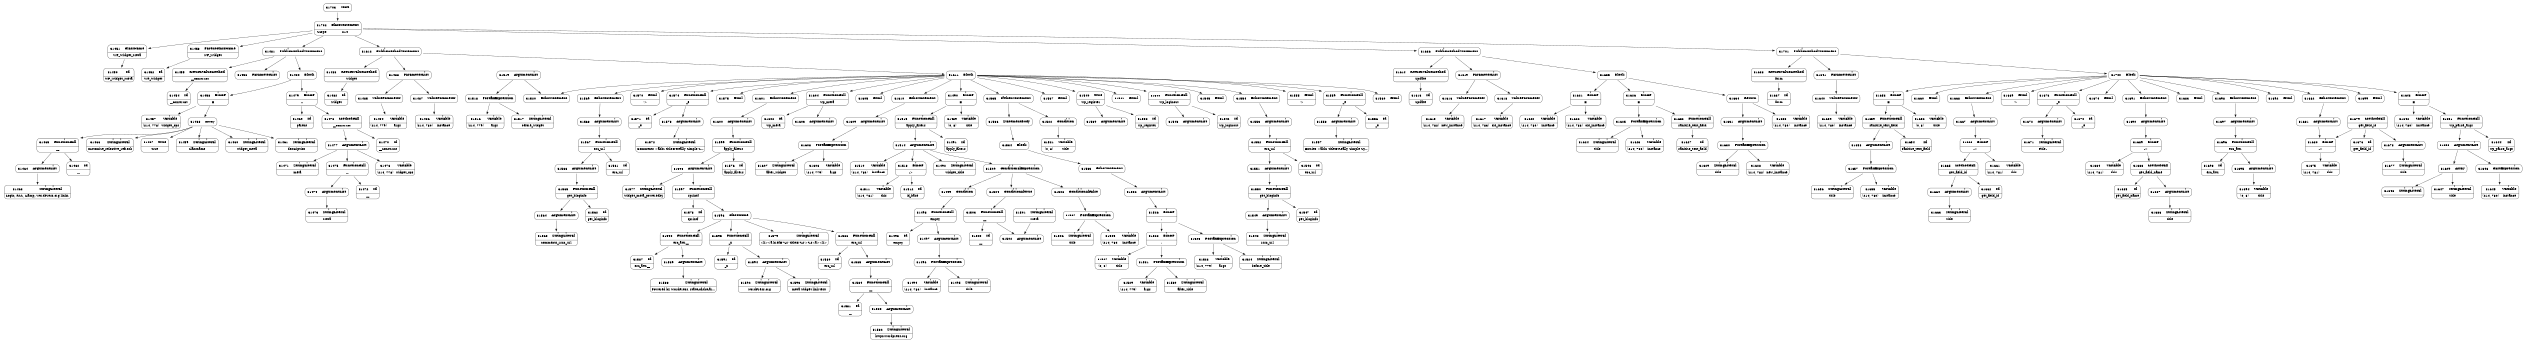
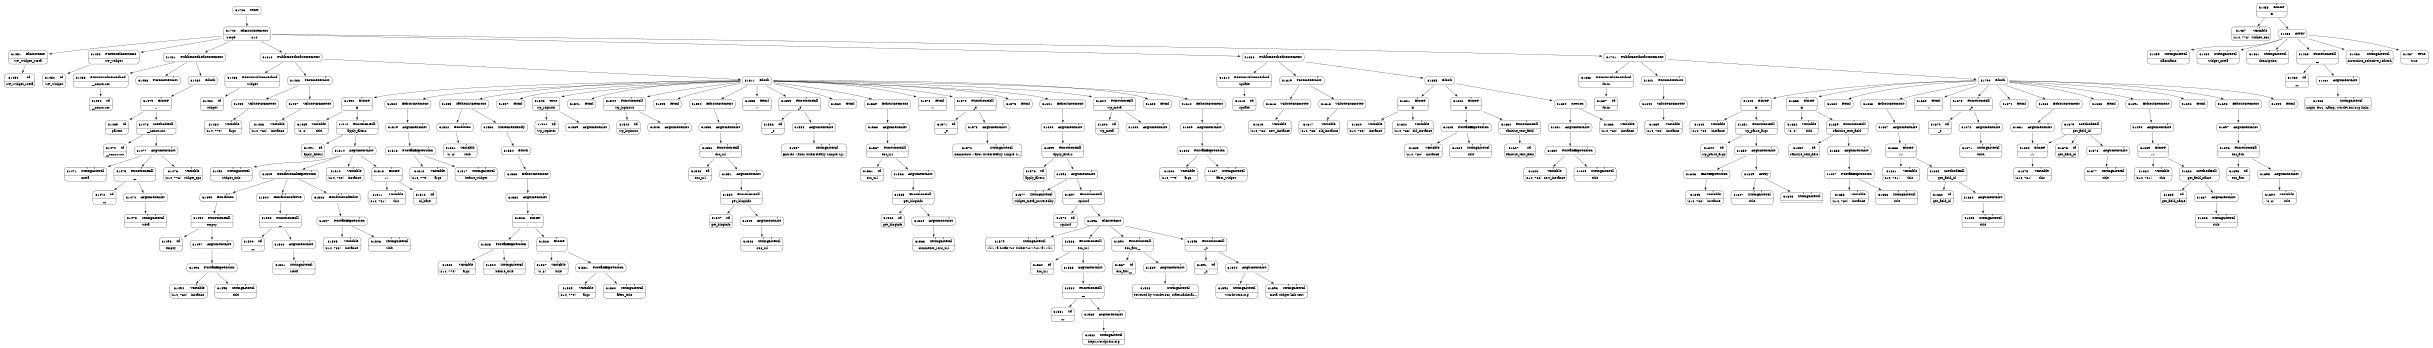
edge "31519" -> "31520": reversed
edge "31480" -> "31458": removed
edge "31501" -> "31502": reversed
